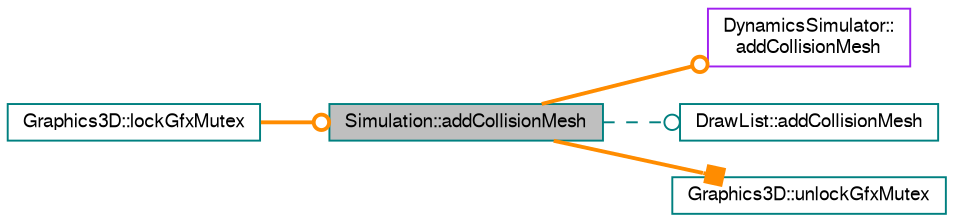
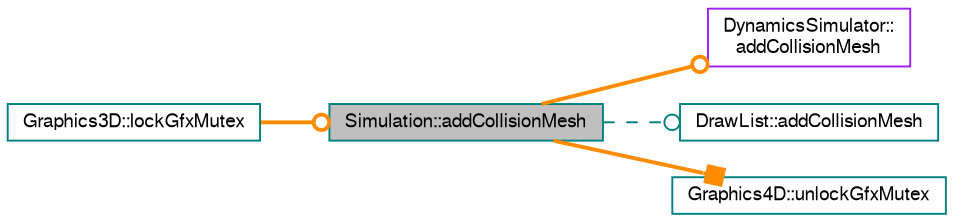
node "Graphics3D::unlockGfxMutex": label "Graphics3D::unlockGfxMutex" -> "Graphics4D::unlockGfxMutex"
